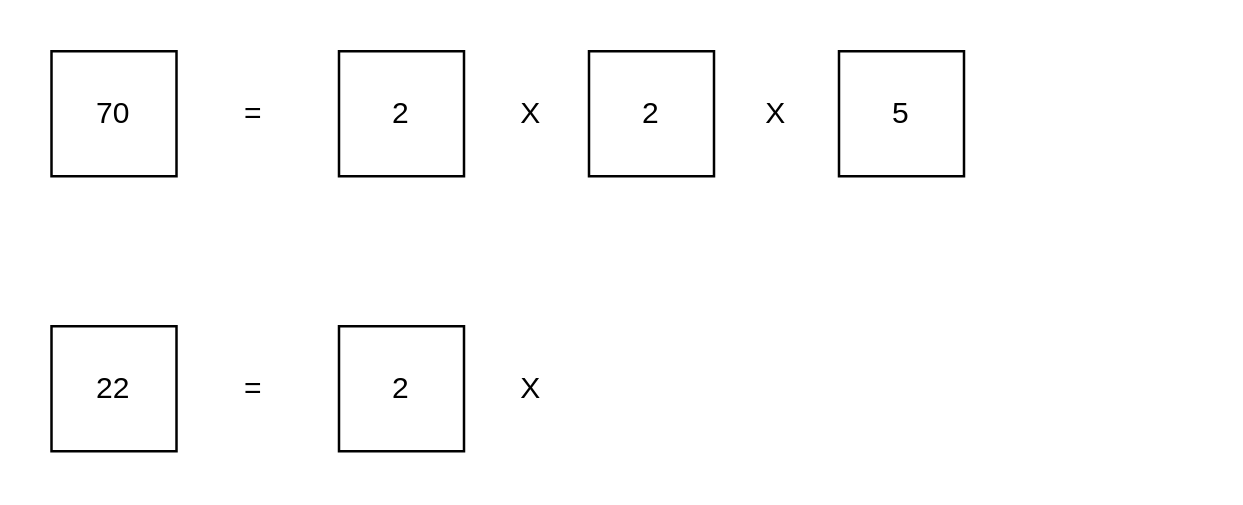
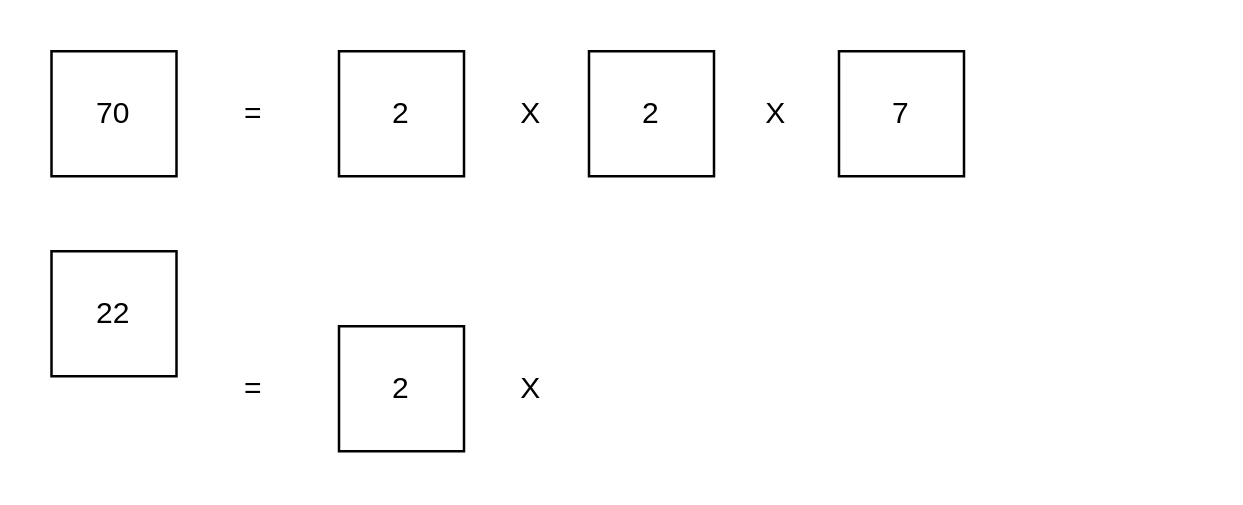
node "5": label "5" -> "7"
node "22": moved (114, 389) -> (114, 314)
